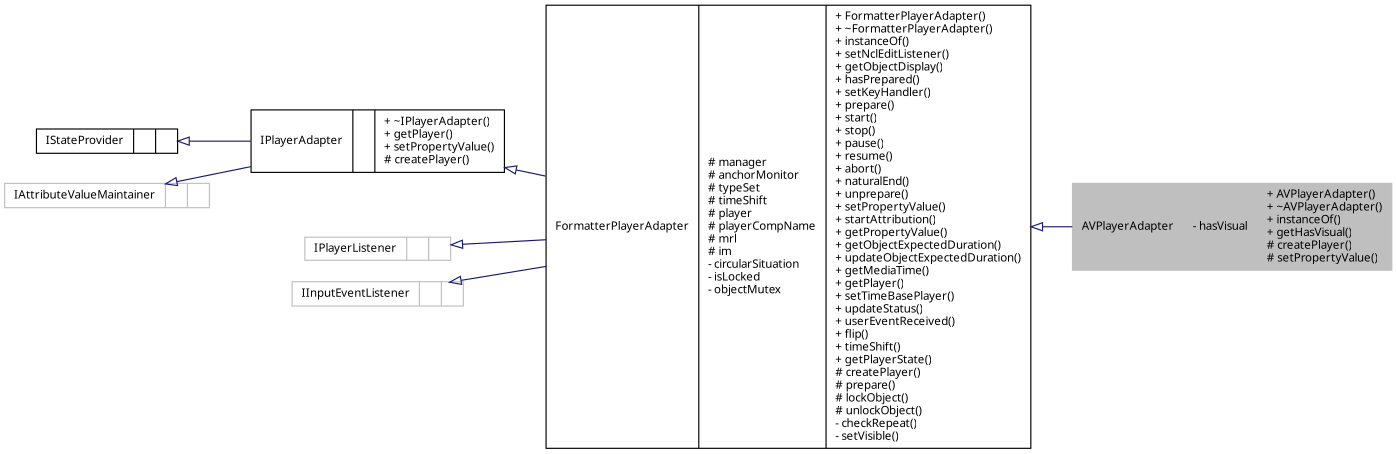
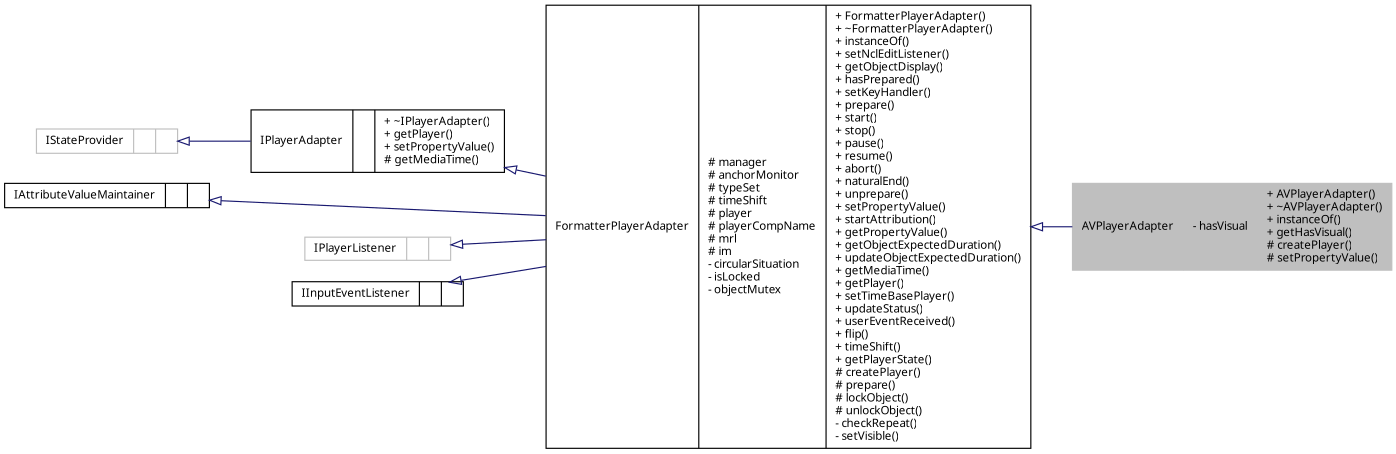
node "IStateProvider": color black -> grey75
node "IPlayerAdapter": text "# createPlayer()" -> "# getMediaTime()"
edge "IPlayerAdapter" -> "IAttributeValueMaintainer": now "FormatterPlayerAdapter" -> "IAttributeValueMaintainer"
node "IAttributeValueMaintainer": color grey75 -> black
node "IInputEventListener": color grey75 -> black
